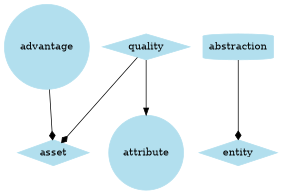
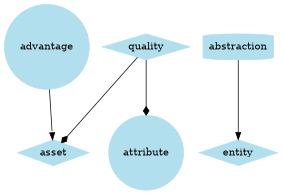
edge "quality" -> "attribute": arrowhead normal -> diamond
edge "abstraction" -> "entity": arrowhead diamond -> normal
edge "advantage" -> "asset": arrowhead diamond -> normal
